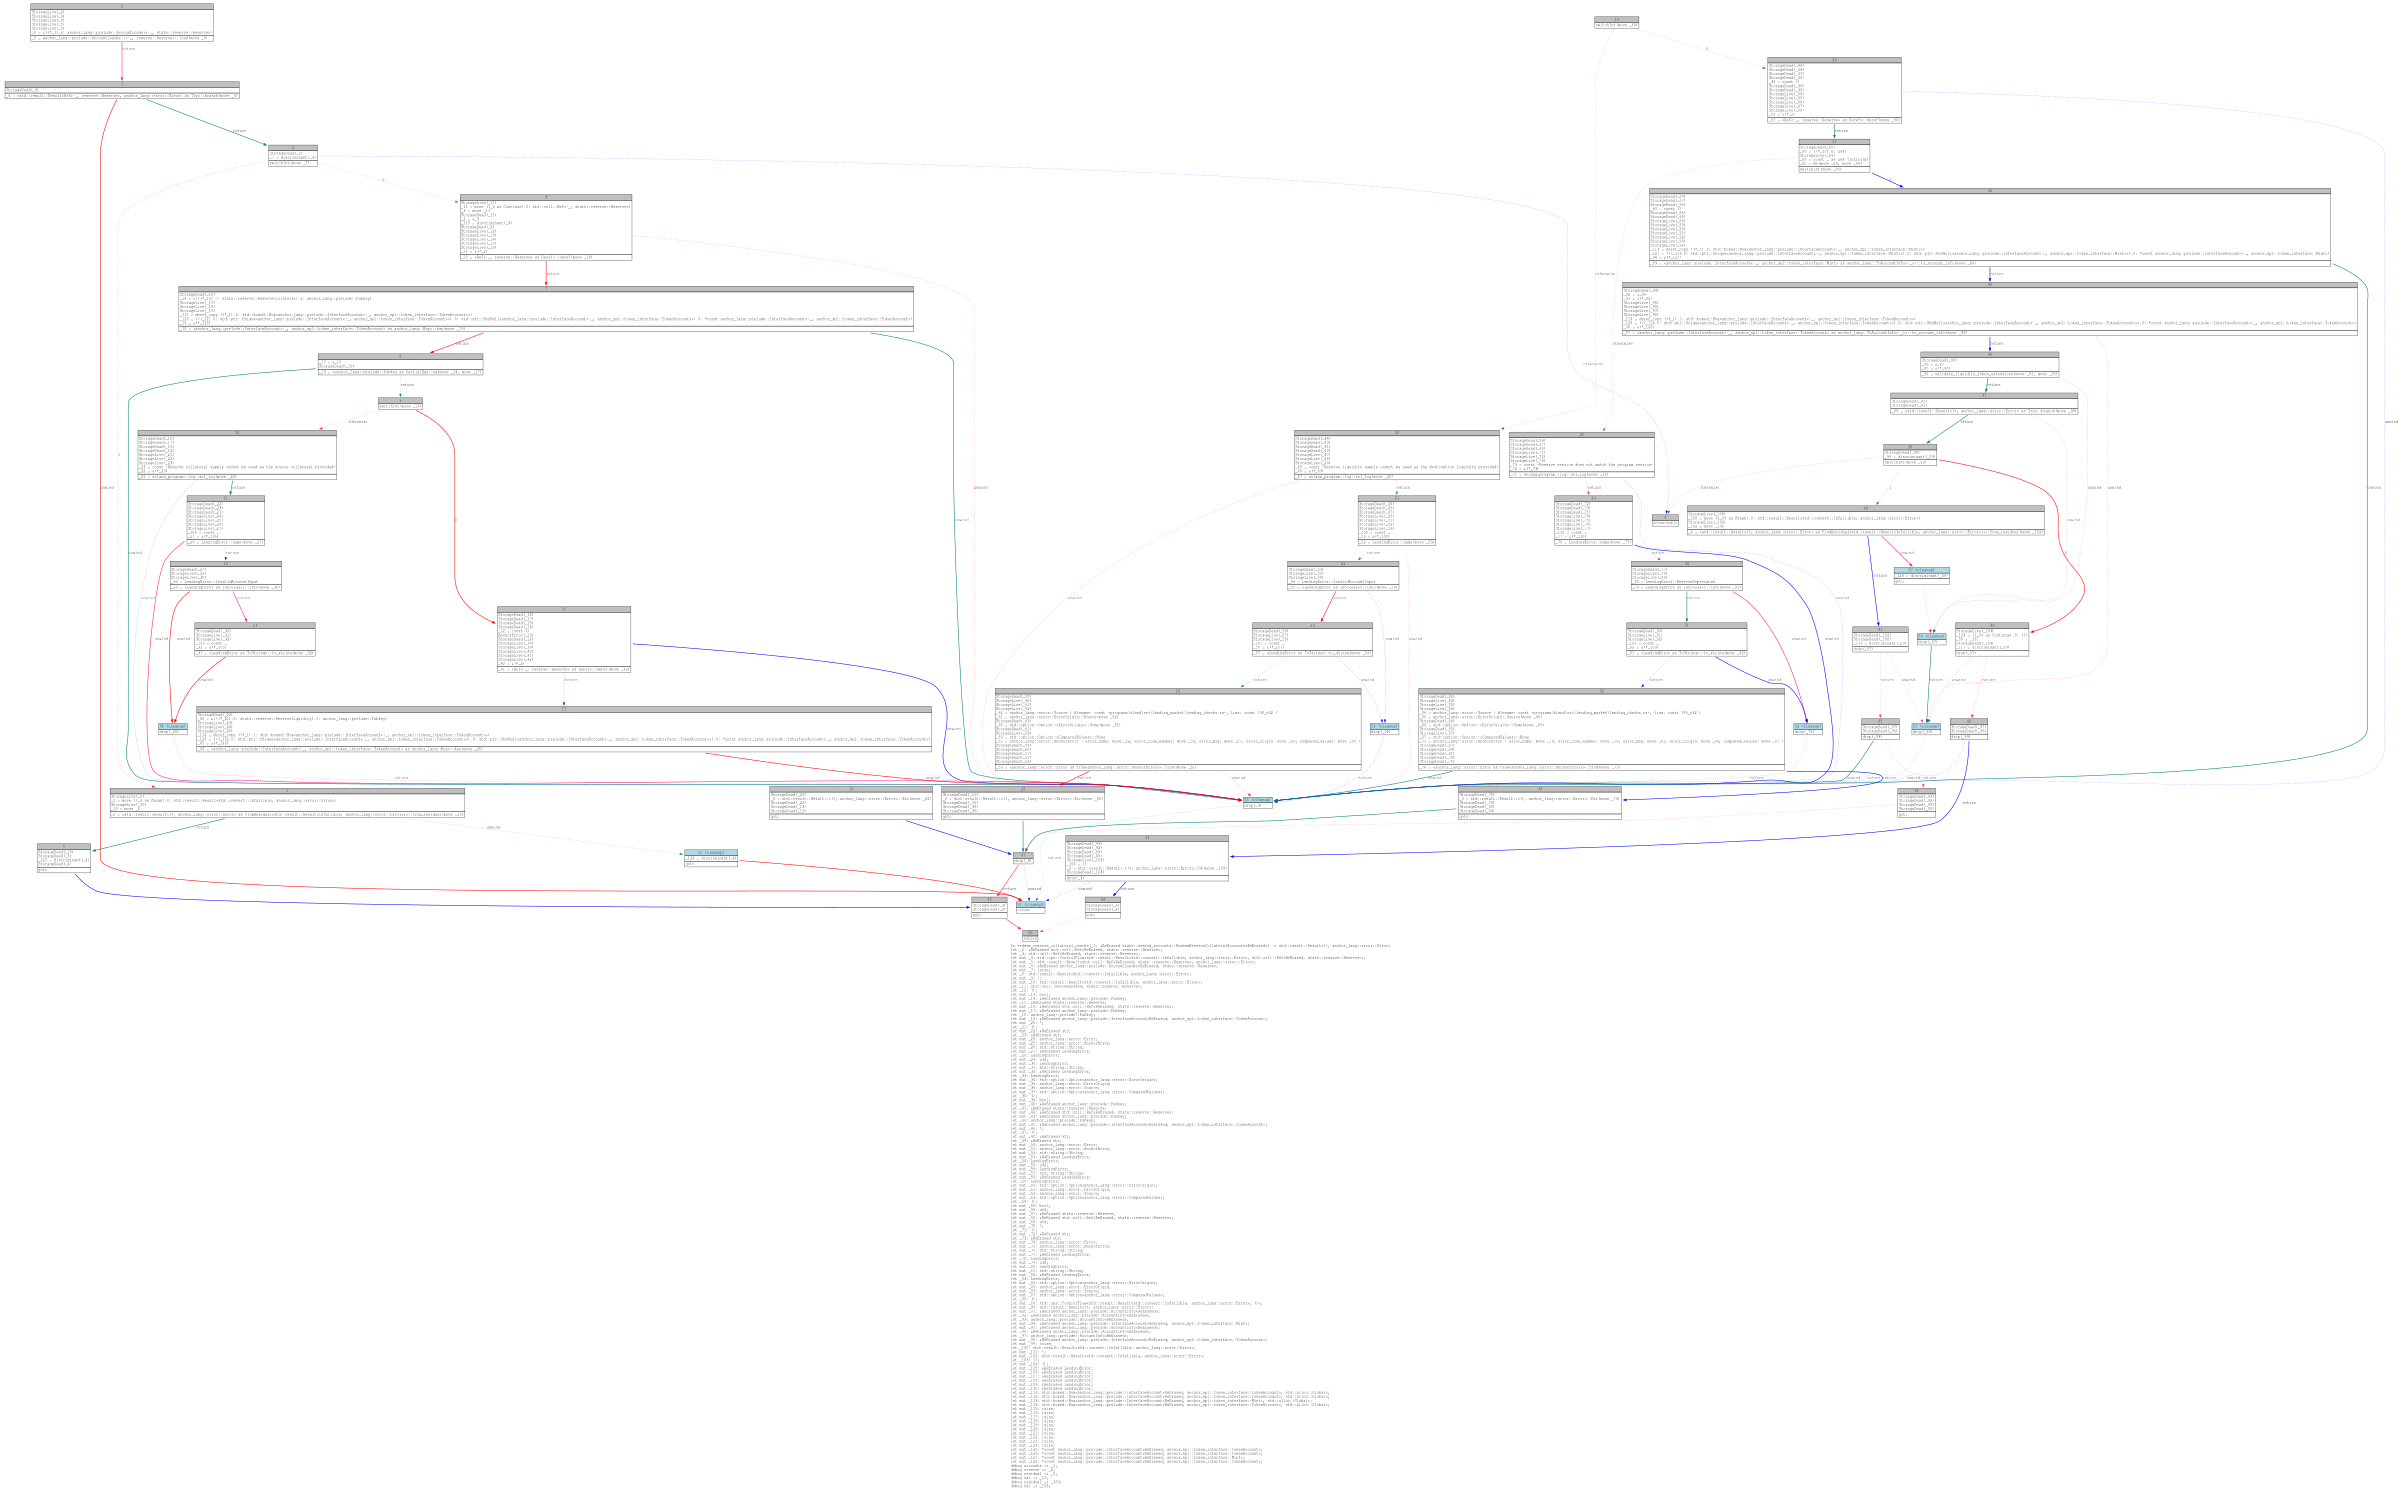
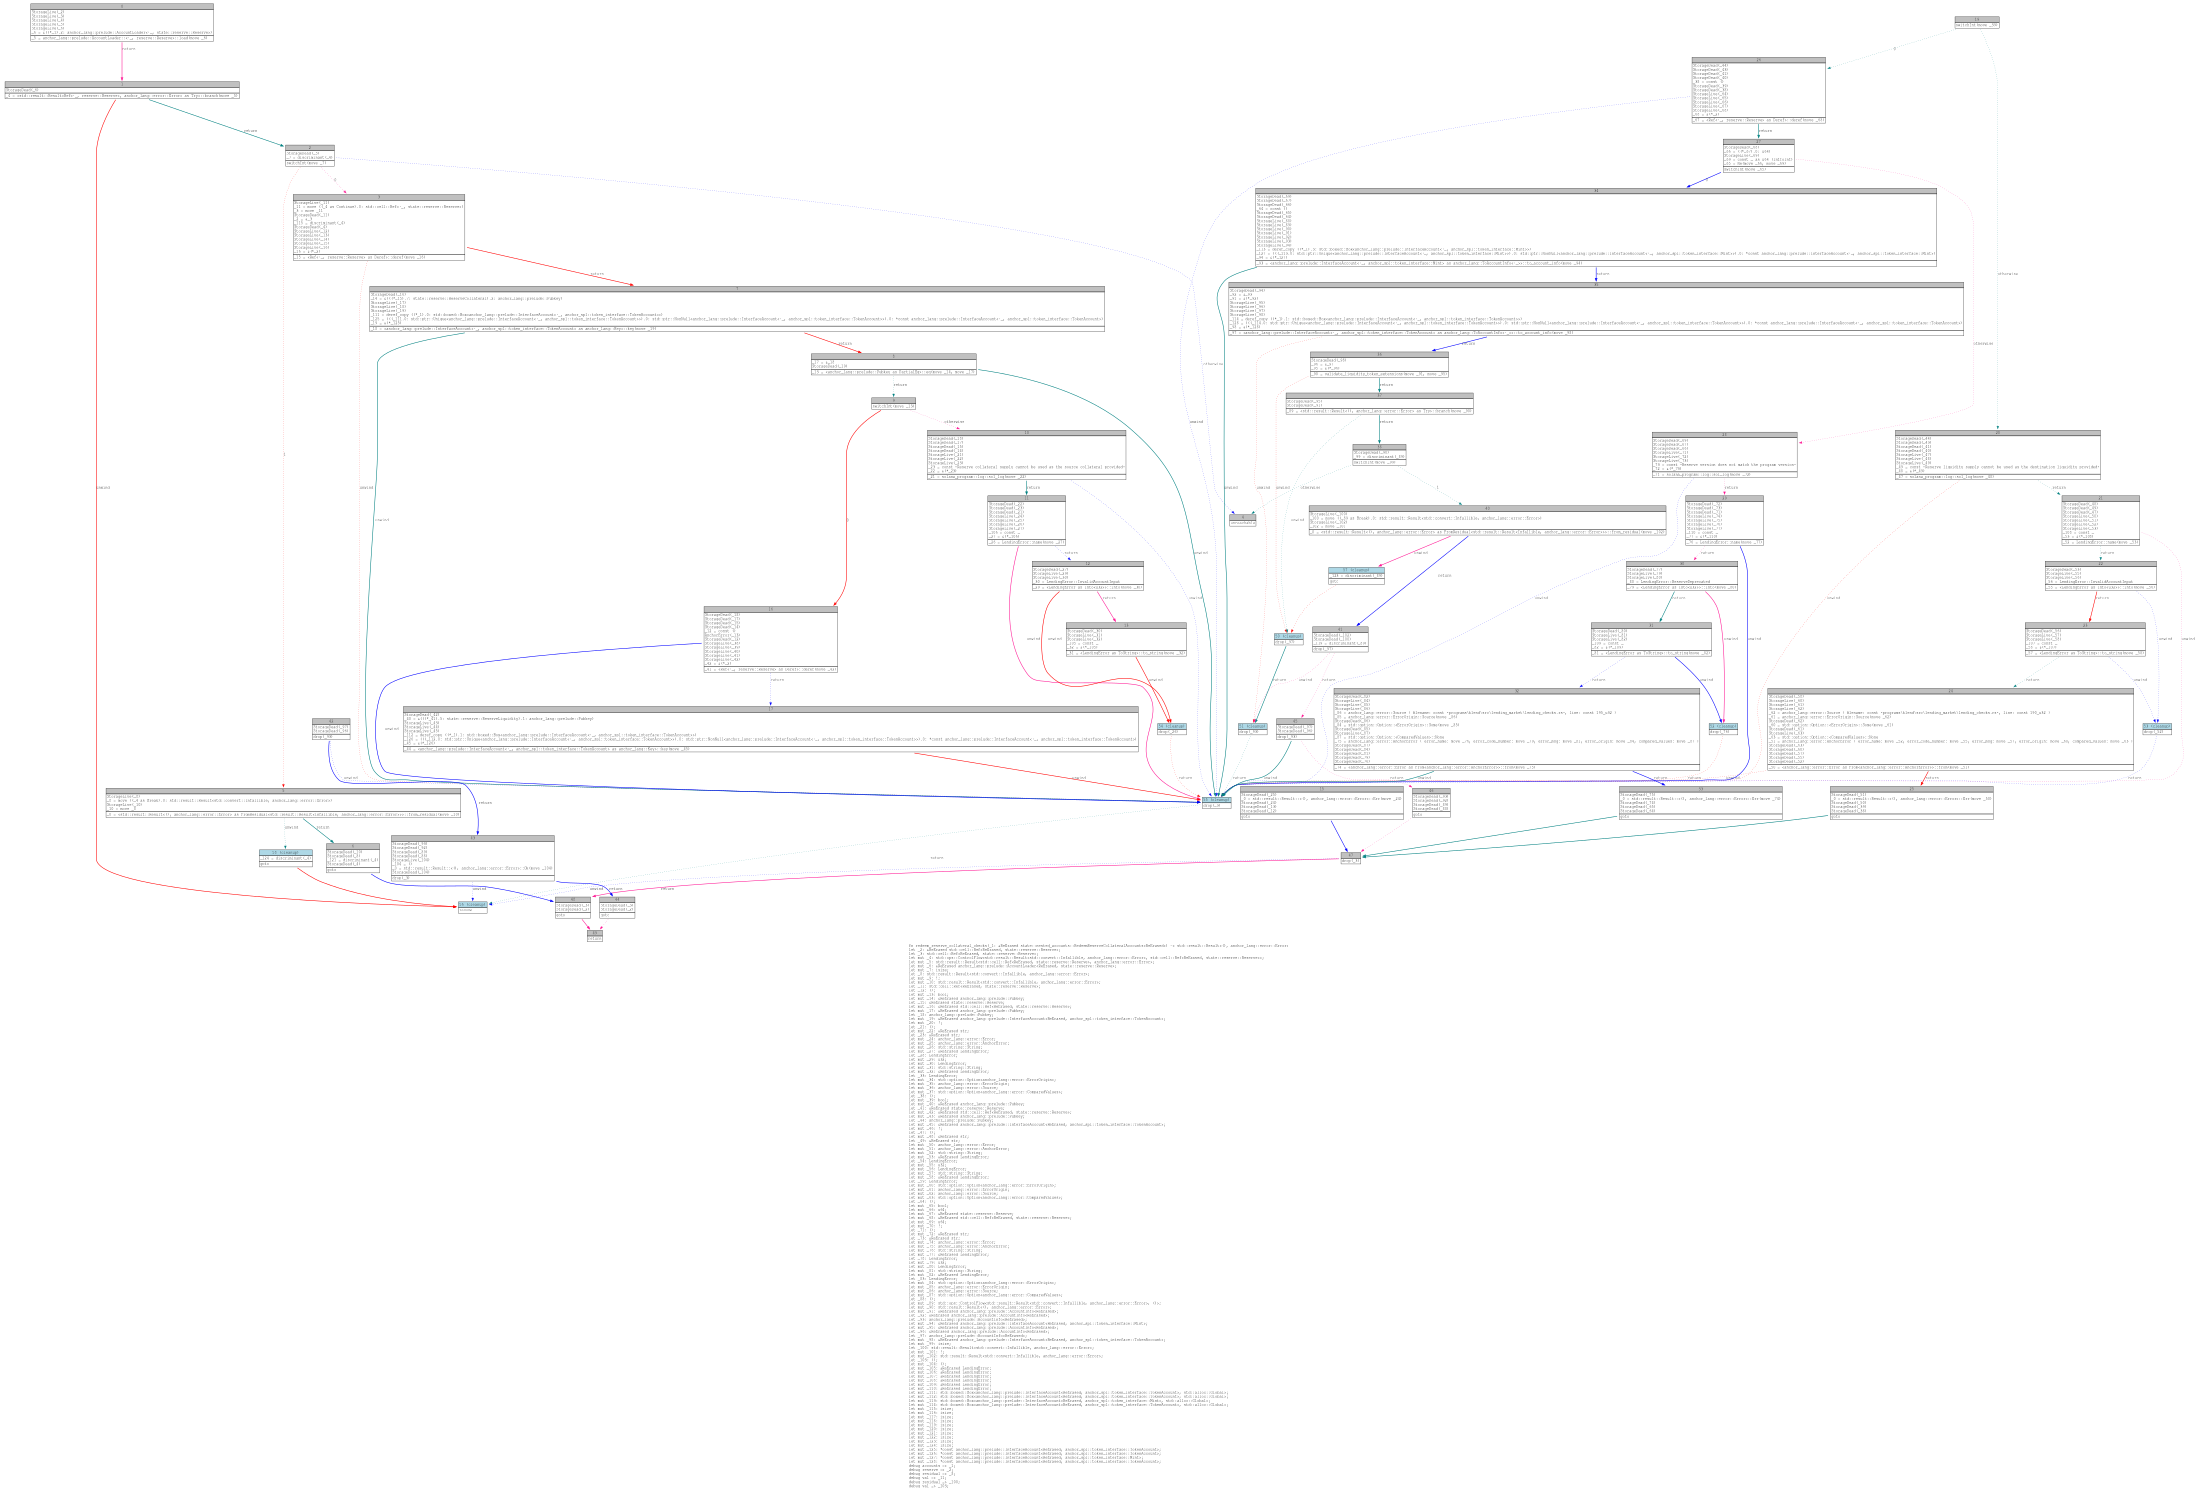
node "39": removed
